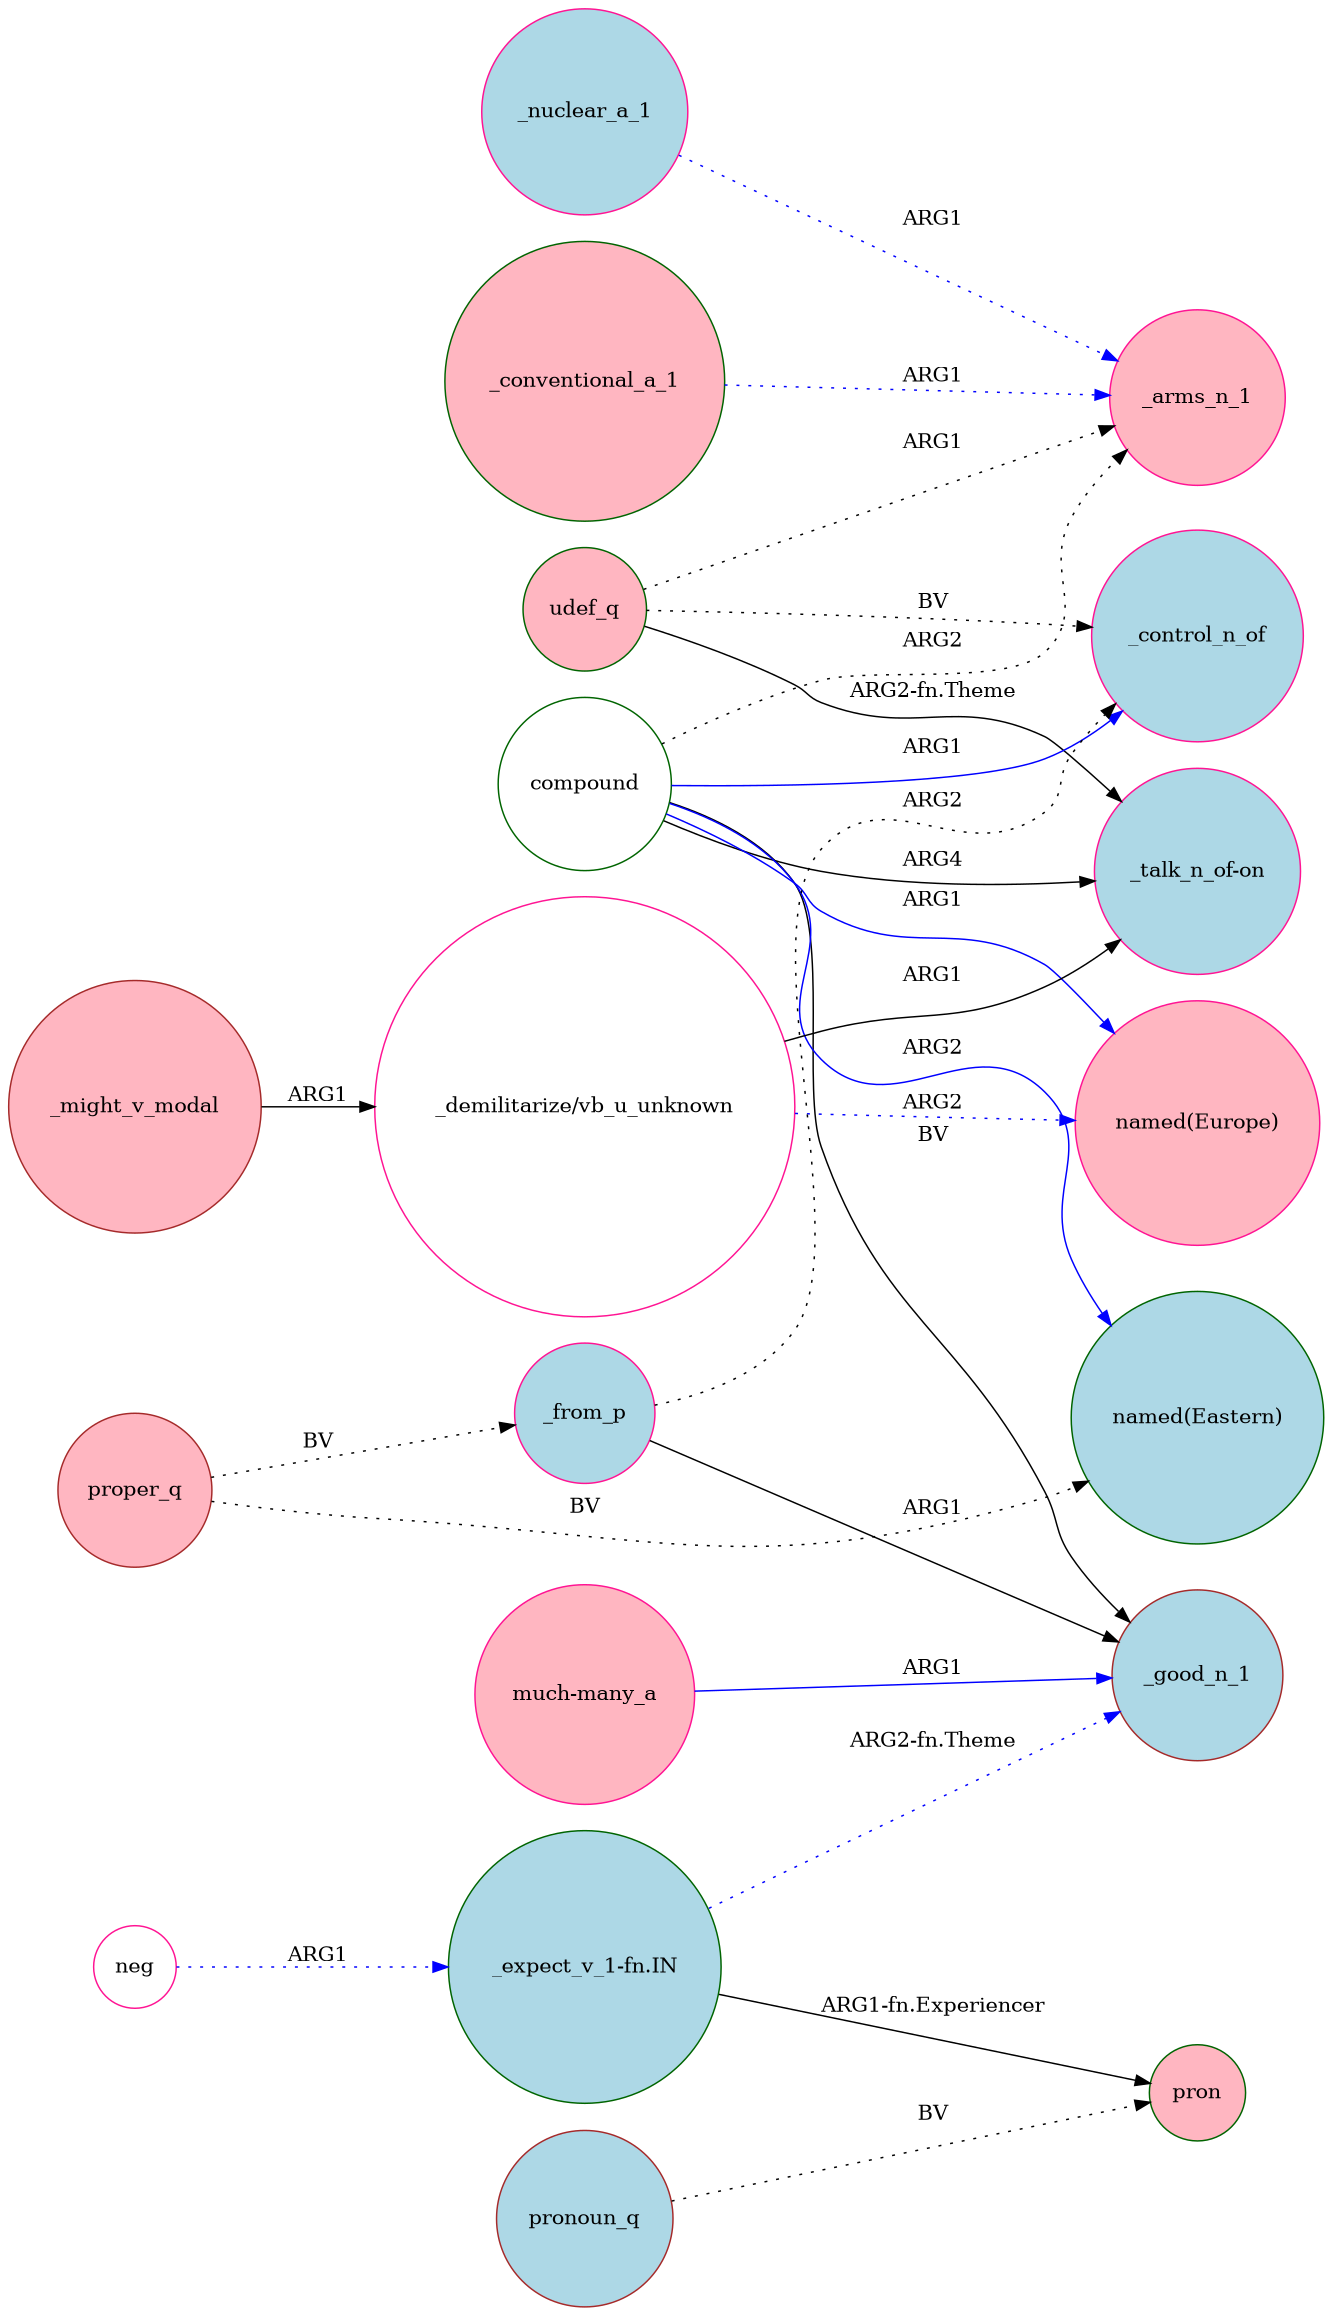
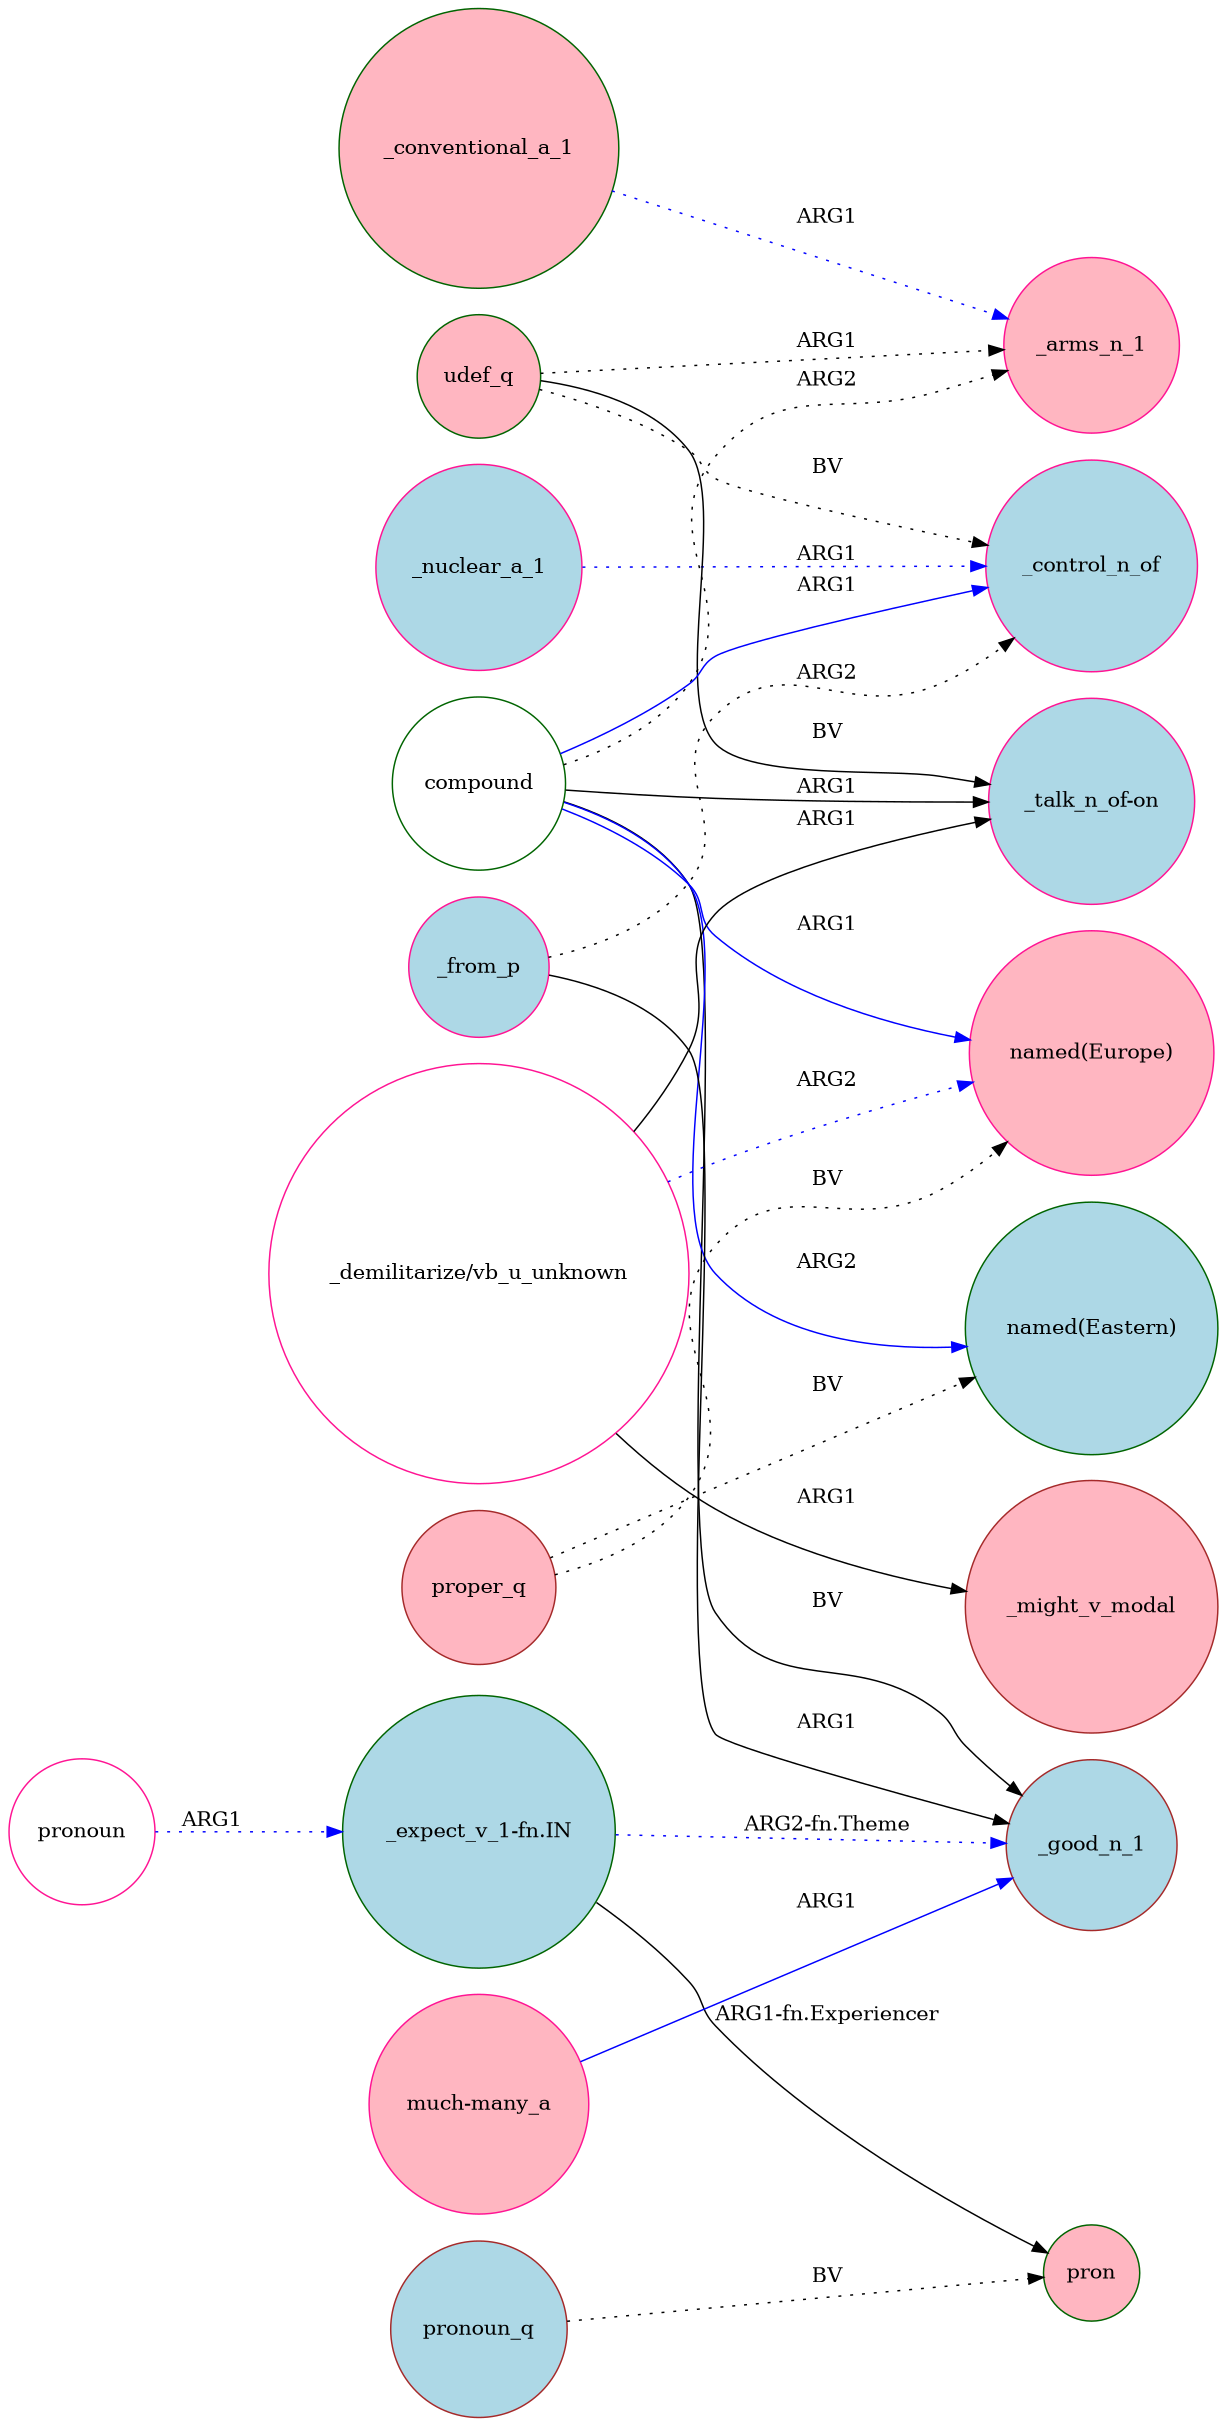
edge "_nuclear_a_1" -> "_arms_n_1": now "_nuclear_a_1" -> "_control_n_of"
edge "udef_q" -> "_talk_n_of-on": label "ARG2-fn.Theme" -> "BV"
edge "compound" -> "_talk_n_of-on": label "ARG4" -> "ARG1"
edge "_might_v_modal" -> "_demilitarize/vb_u_unknown": reversed
edge "proper_q" -> "_from_p": now "proper_q" -> "named(Europe)"
node "neg": label "neg" -> "pronoun"
